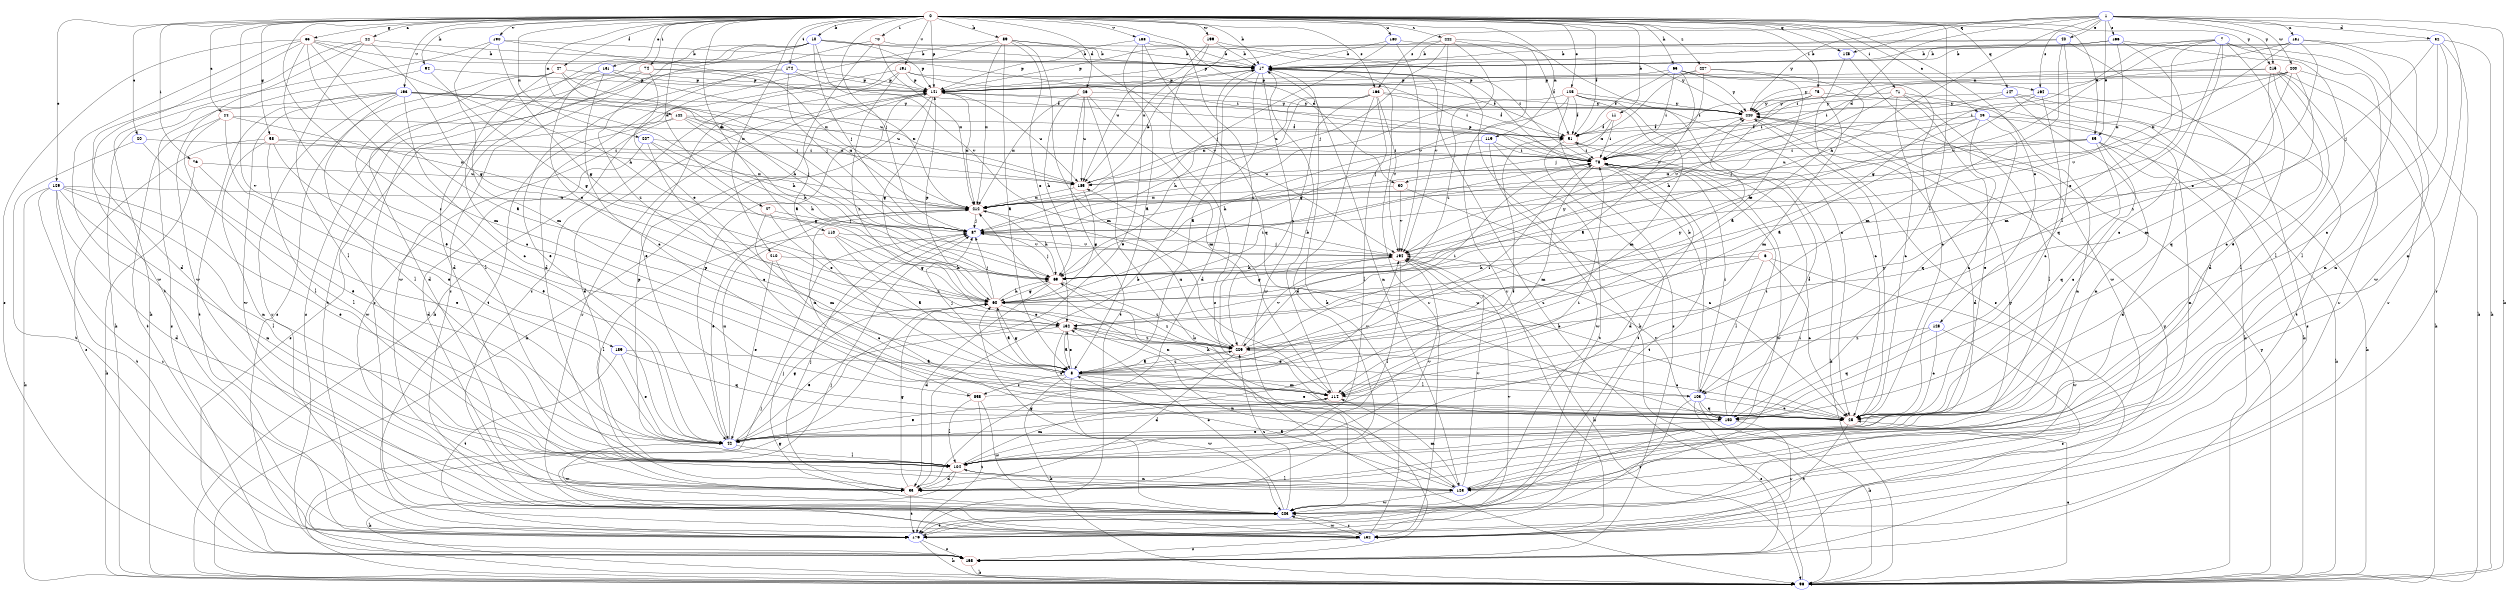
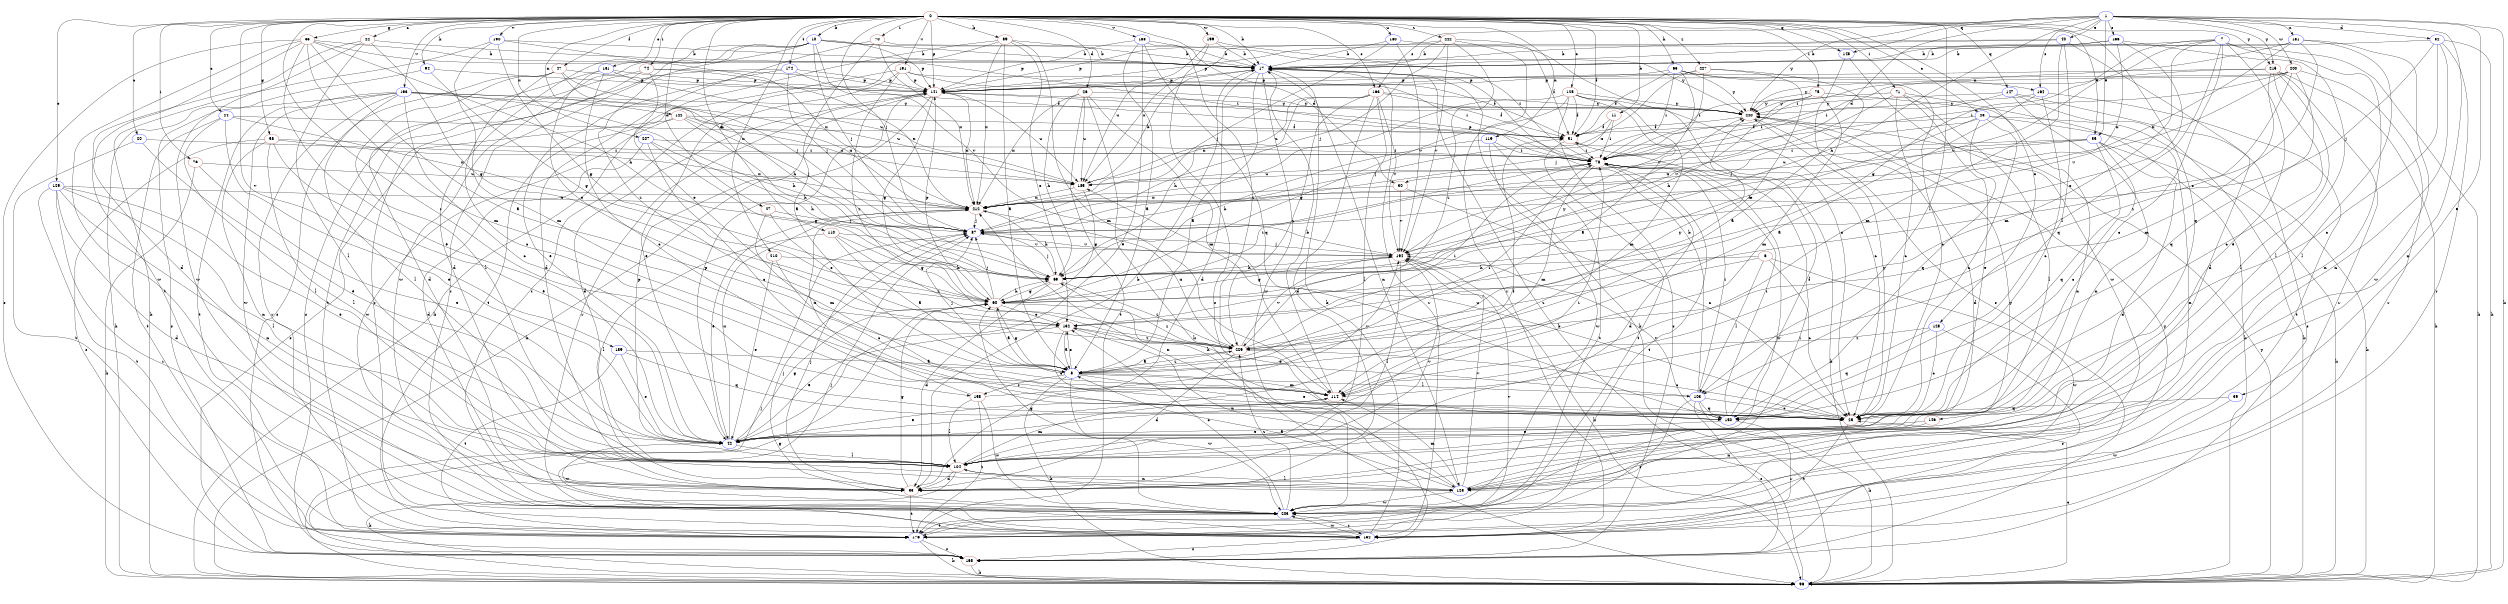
node "24": color brown -> blue
edge "89" -> "194": removed, label "v"
node "858": label "858" -> "158"
node "39": added
node "146": added
edge "129" -> "96": removed, label "k"
